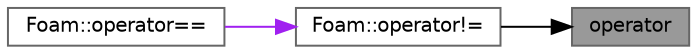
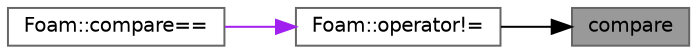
node "Foam::operator==": label "Foam::operator==" -> "Foam::compare=="
node "operator": label "operator" -> "compare"
